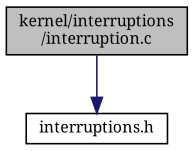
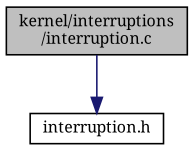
node "interruptions.h": label "interruptions.h" -> "interruption.h"
